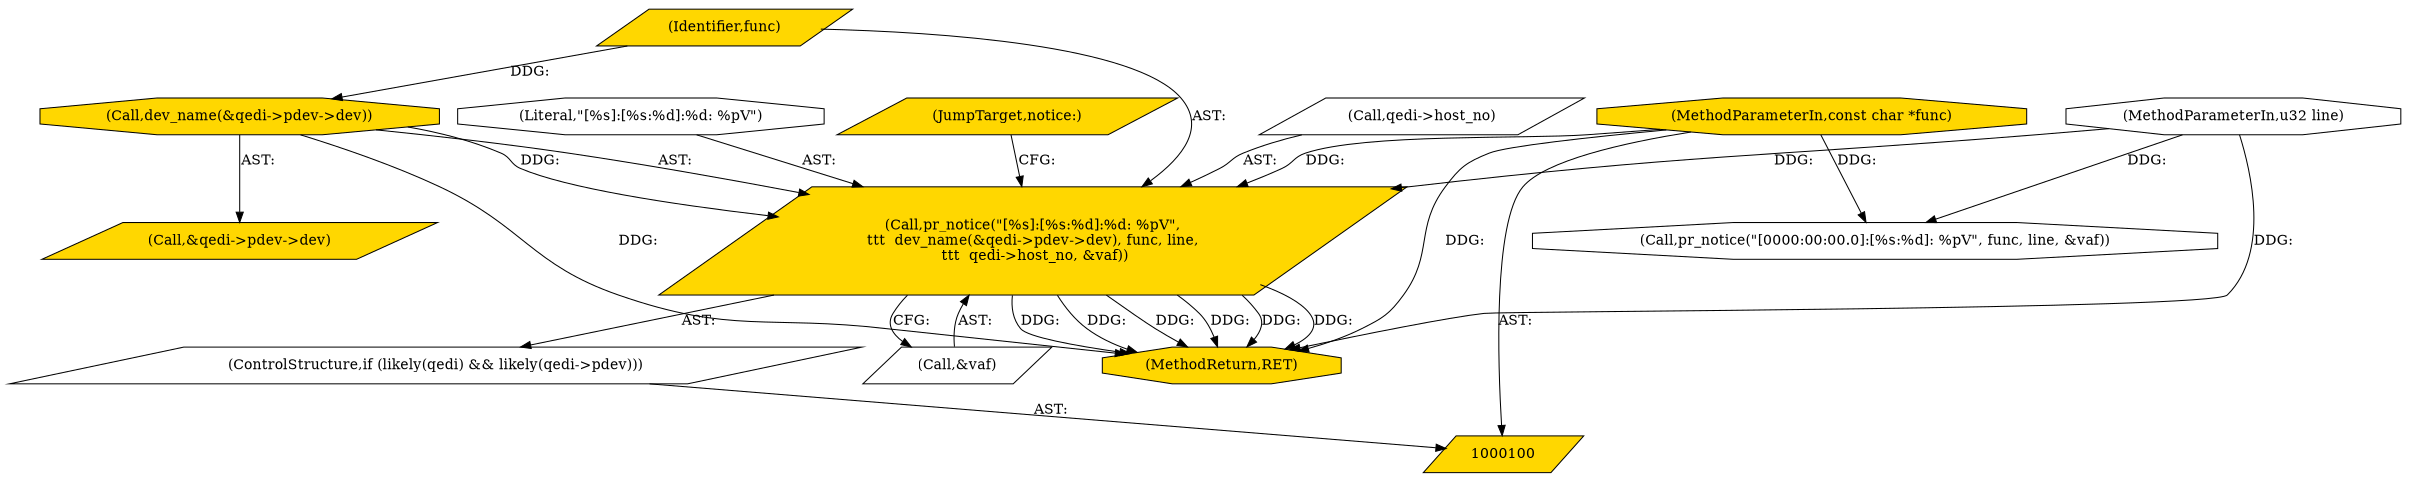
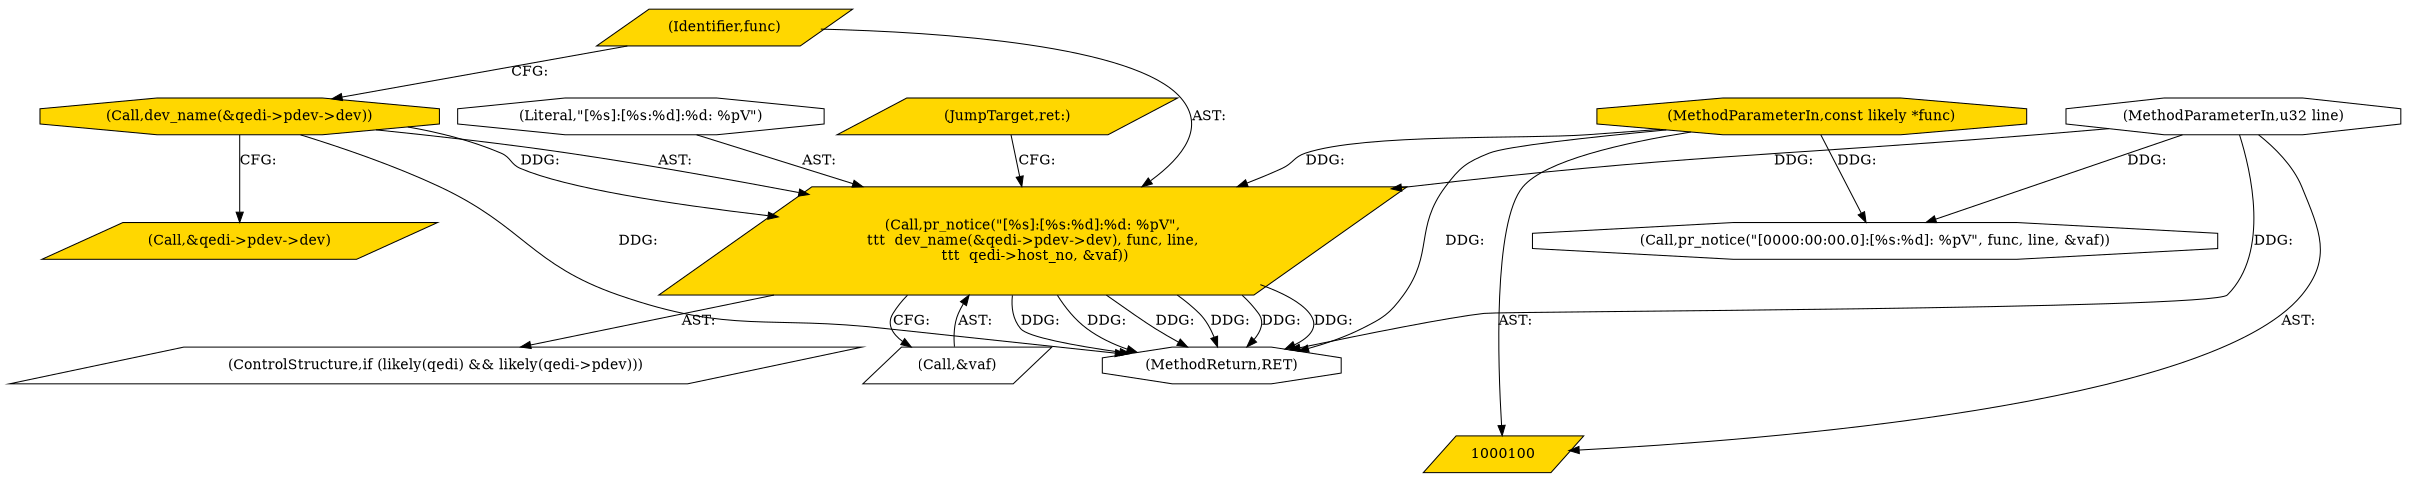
edge "(Identifier,func)" -> "(Call,dev_name(&qedi->pdev->dev))": label "DDG: " -> "CFG: "
node "(JumpTarget,notice:)": label "(JumpTarget,notice:)" -> "(JumpTarget,ret:)"
node "(Call,qedi->host_no)": removed
node "(MethodParameterIn,const char *func)": label "(MethodParameterIn,const char *func)" -> "(MethodParameterIn,const likely *func)"
edge "(Call,dev_name(&qedi->pdev->dev))" -> "(Call,&qedi->pdev->dev)": label "AST: " -> "CFG: "
node "(MethodReturn,RET)": fillcolor gold -> white
edge "(ControlStructure,if (likely(qedi) && likely(qedi->pdev)))" -> "1000100": now "(MethodParameterIn,u32 line)" -> "1000100"
